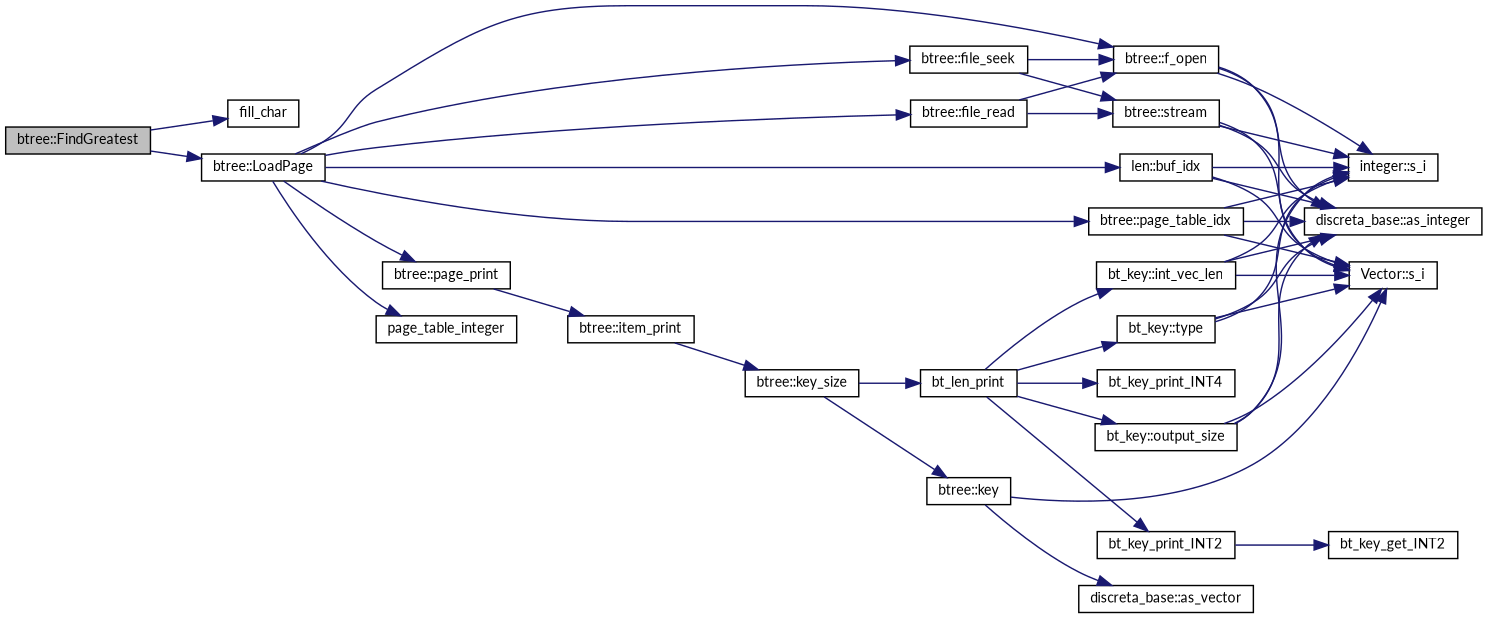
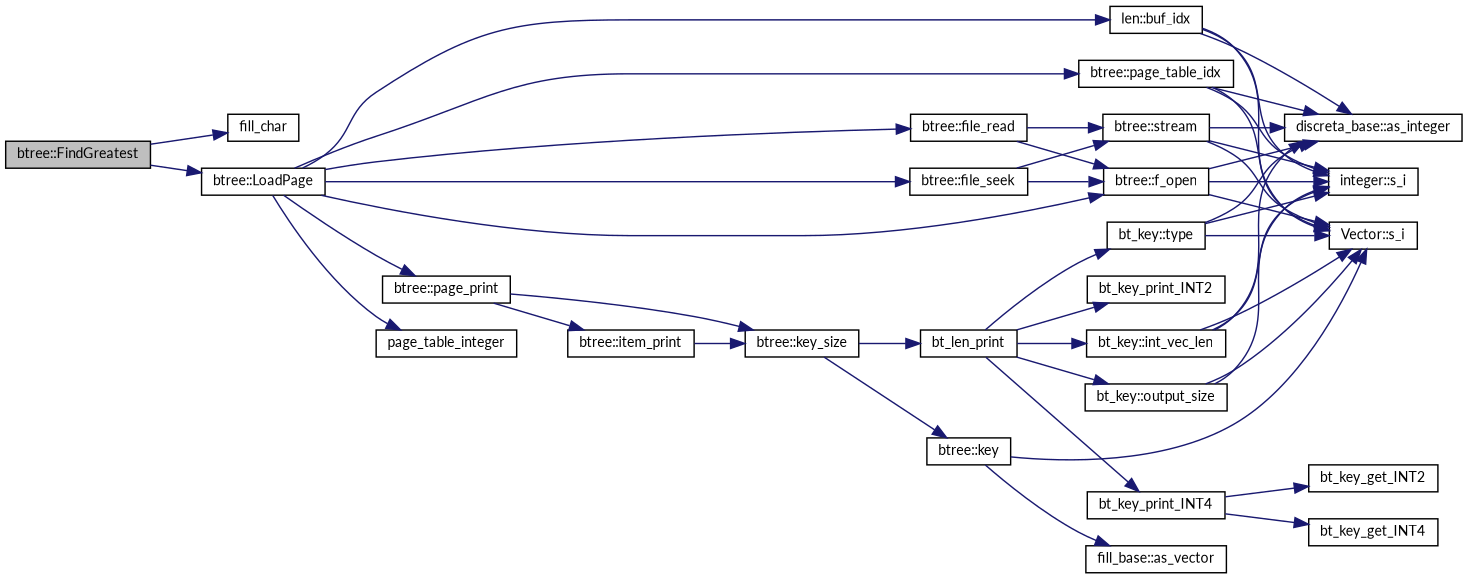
edge "btree::page_print" -> "btree::key_size": added
edge "bt_key::output_size" -> "discreta_base::as_integer": removed
node "bt_key_get_INT4": added
edge "bt_key_print_INT2" -> "bt_key_get_INT2": now "bt_key_print_INT4" -> "bt_key_get_INT2"
node "discreta_base::as_vector": label "discreta_base::as_vector" -> "fill_base::as_vector"
